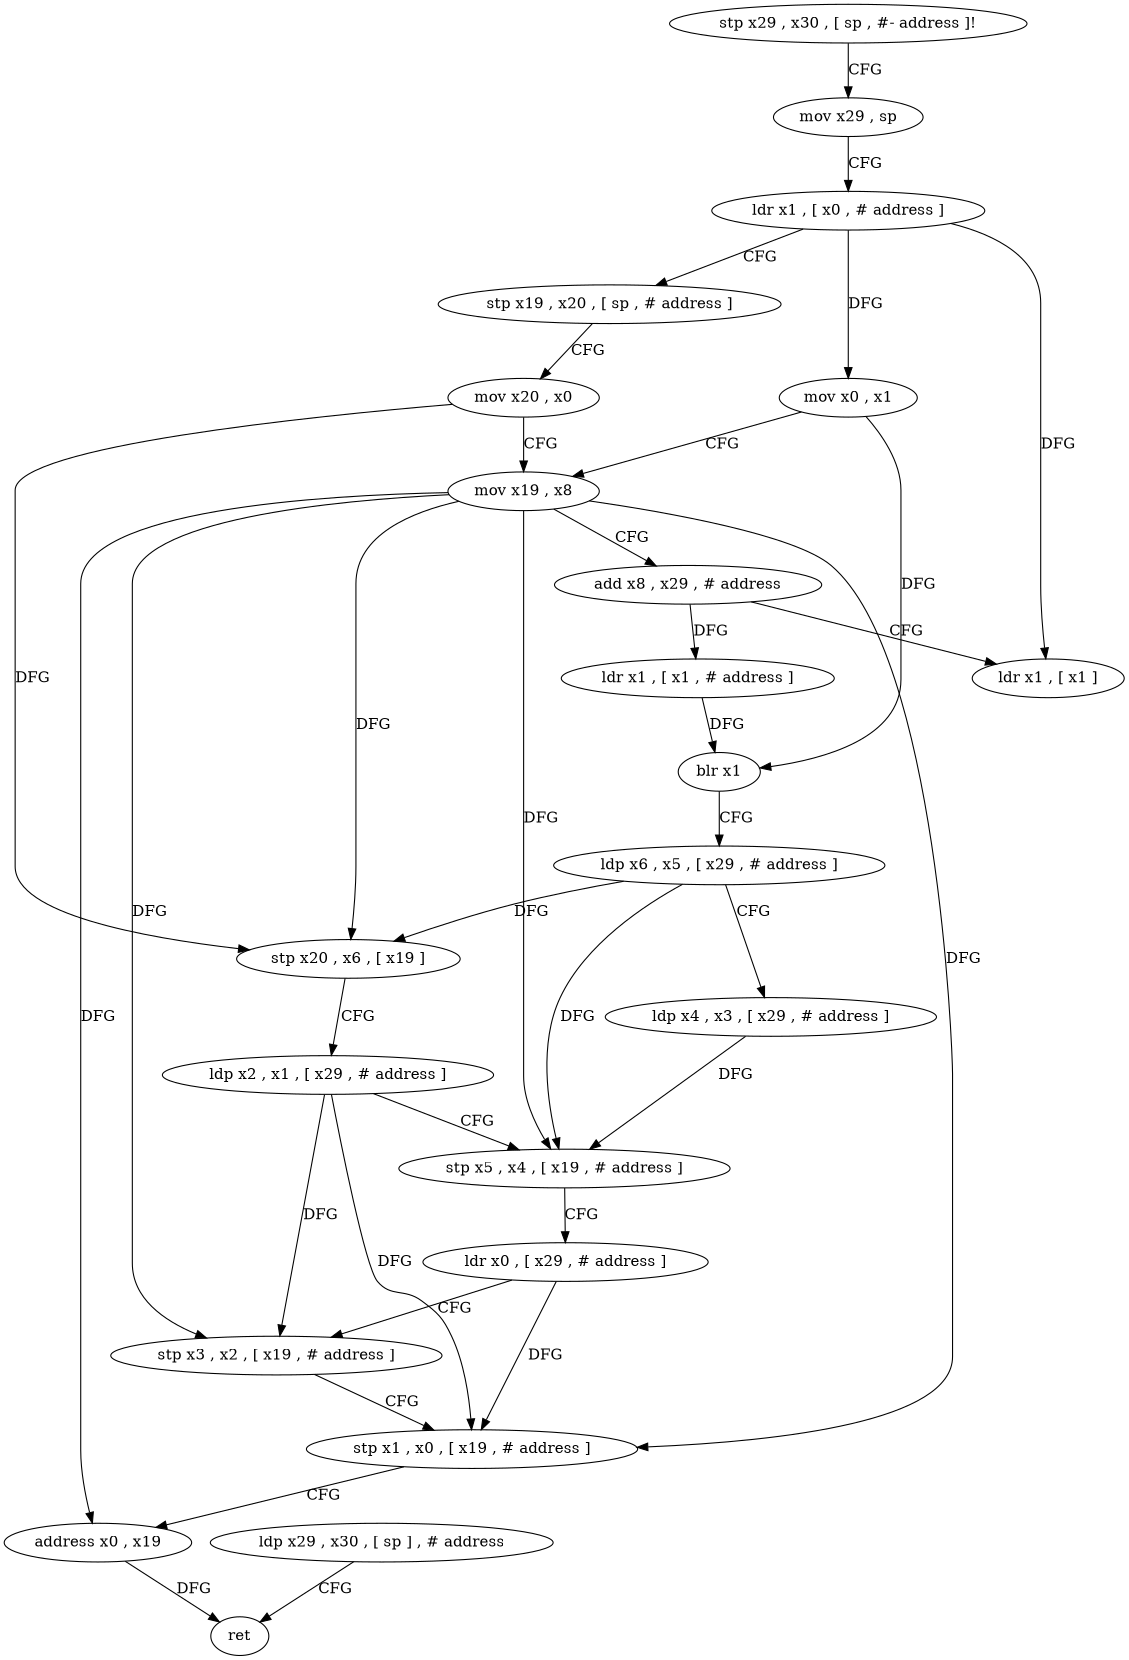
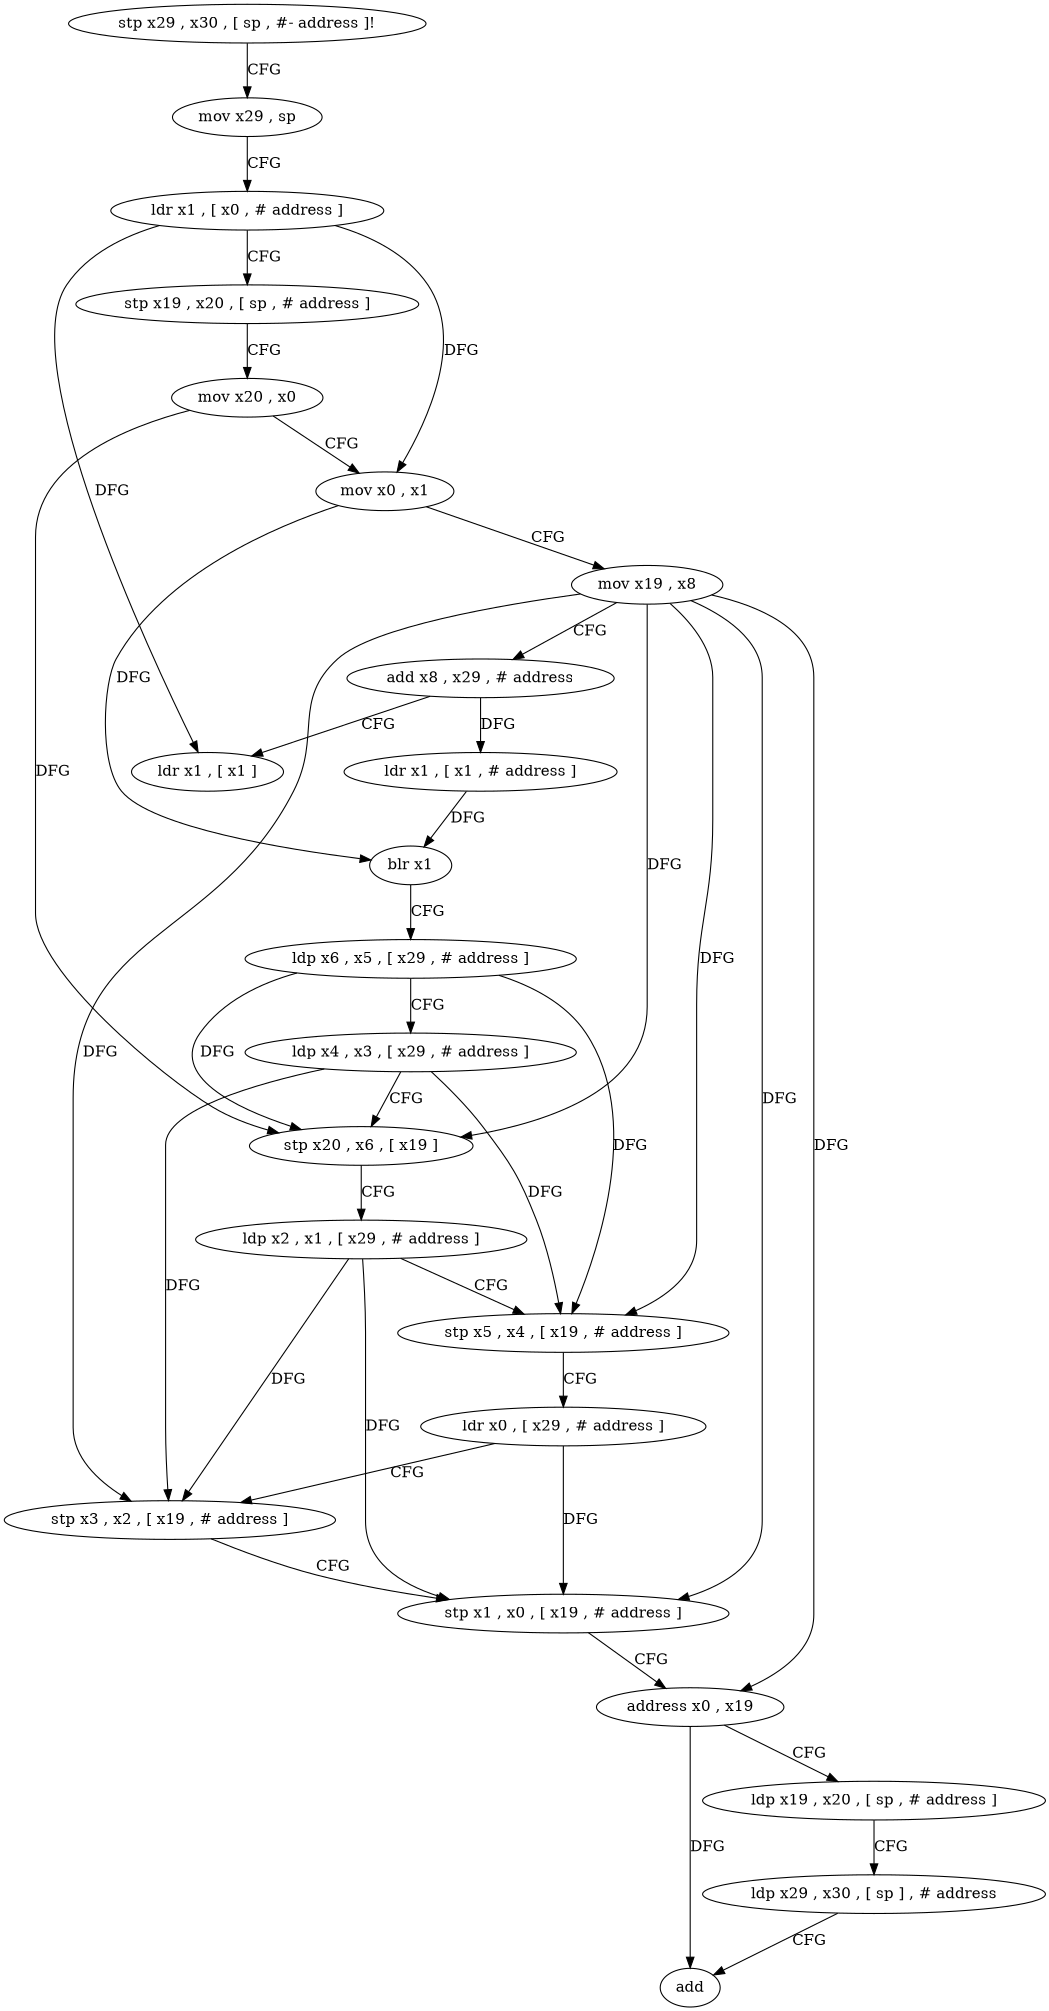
edge "mov x20 , x0" -> "mov x19 , x8": now "mov x20 , x0" -> "mov x0 , x1"
edge "ldp x4 , x3 , [ x29 , # address ]" -> "stp x20 , x6 , [ x19 ]": added, label "CFG"
edge "ldp x4 , x3 , [ x29 , # address ]" -> "stp x3 , x2 , [ x19 , # address ]": added, label "DFG"
node "ret": label "ret" -> "add"
node "ldp x19 , x20 , [ sp , # address ]": added
